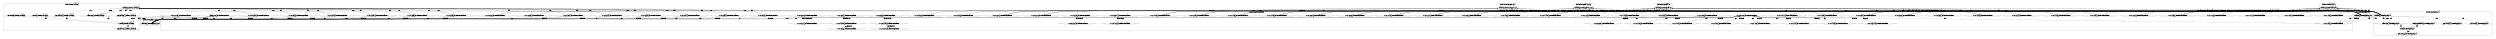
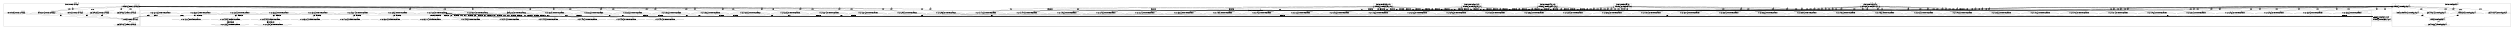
edge "1_fwatchdog#ServerID_6df85d7674-grtsk" -> "10.1.80.1:32843#ServerID_OuterContainerID": now "1_fwatchdog#ServerID_9c632c9c841a" -> "10.1.80.1:32843#ServerID_OuterContainerID"
edge "10.1.80.247:44872#ServerID_OuterContainerID" -> "10.1.80.1:54988#ServerID_OuterContainerID": now "10.1.80.247:44872#ServerID_OuterContainerID" -> "1_fwatchdog#ServerID_5f846fd567-srhtc"
